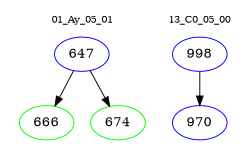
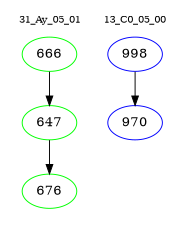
cluster "01_Ay_05_01": label "01_Ay_05_01" -> "31_Ay_05_01"
node "647": color blue -> green
edge "647" -> "666": reversed
node "674": label "674" -> "676"
